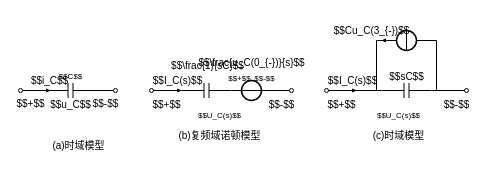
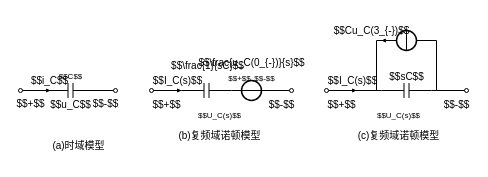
node "(c)时域模型": label "(c)时域模型" -> "(c)复频域诺顿模型"
